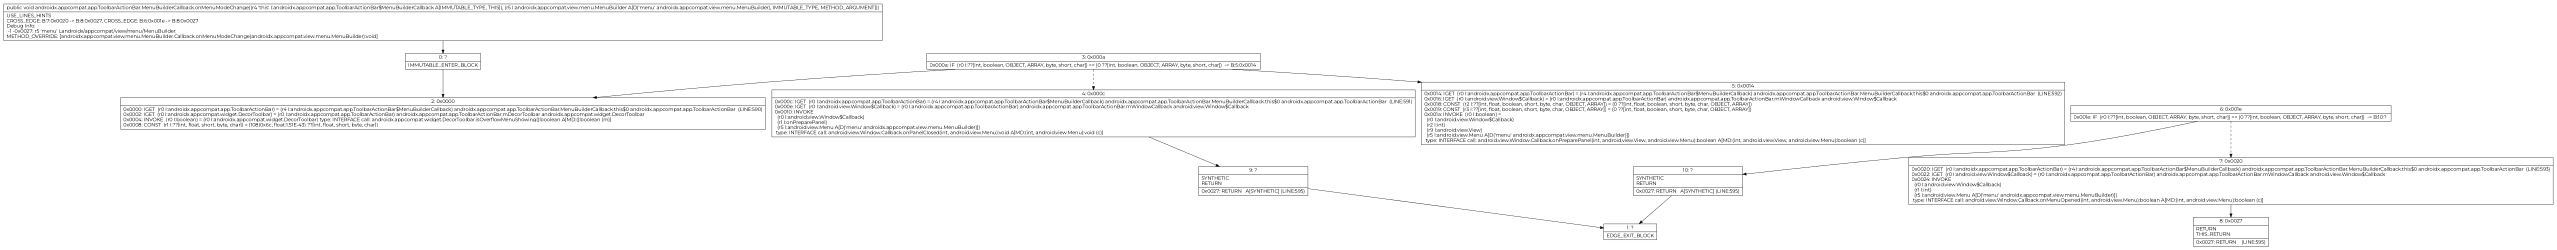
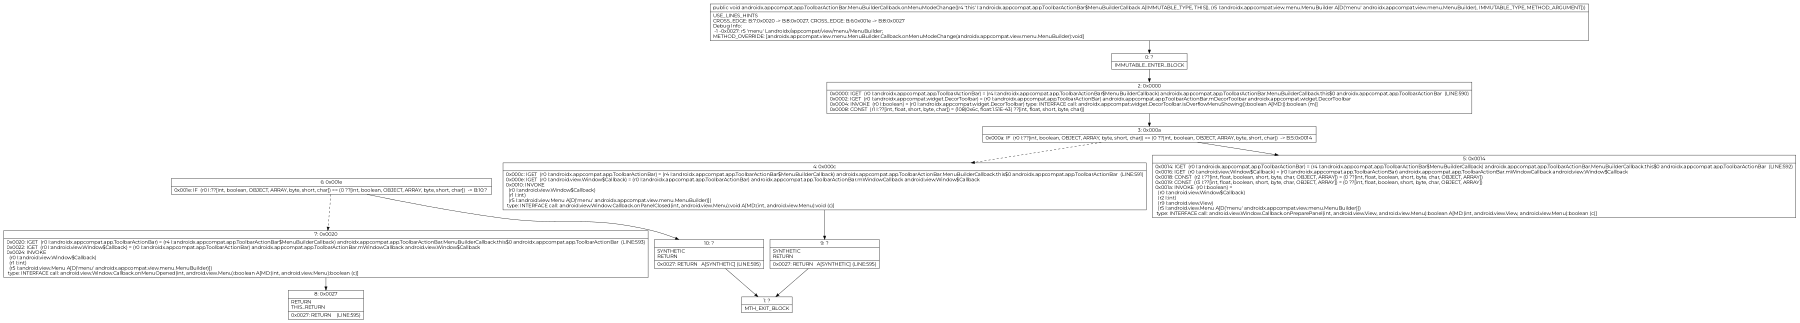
edge "3: 0x000a" -> "2: 0x0000": reversed
node "4: 0x000c": text "(r1 I:onPreparePanel)" -> "(r1 I:int)"
node "1: ?": text "EDGE_EXIT_BLOCK" -> "MTH_EXIT_BLOCK"
